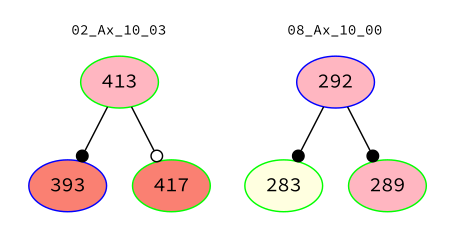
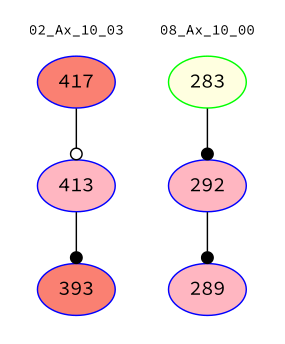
node "413": color green -> blue
edge "413" -> "417": reversed
edge "292" -> "283": reversed
node "417": color green -> blue
node "289": color green -> blue
